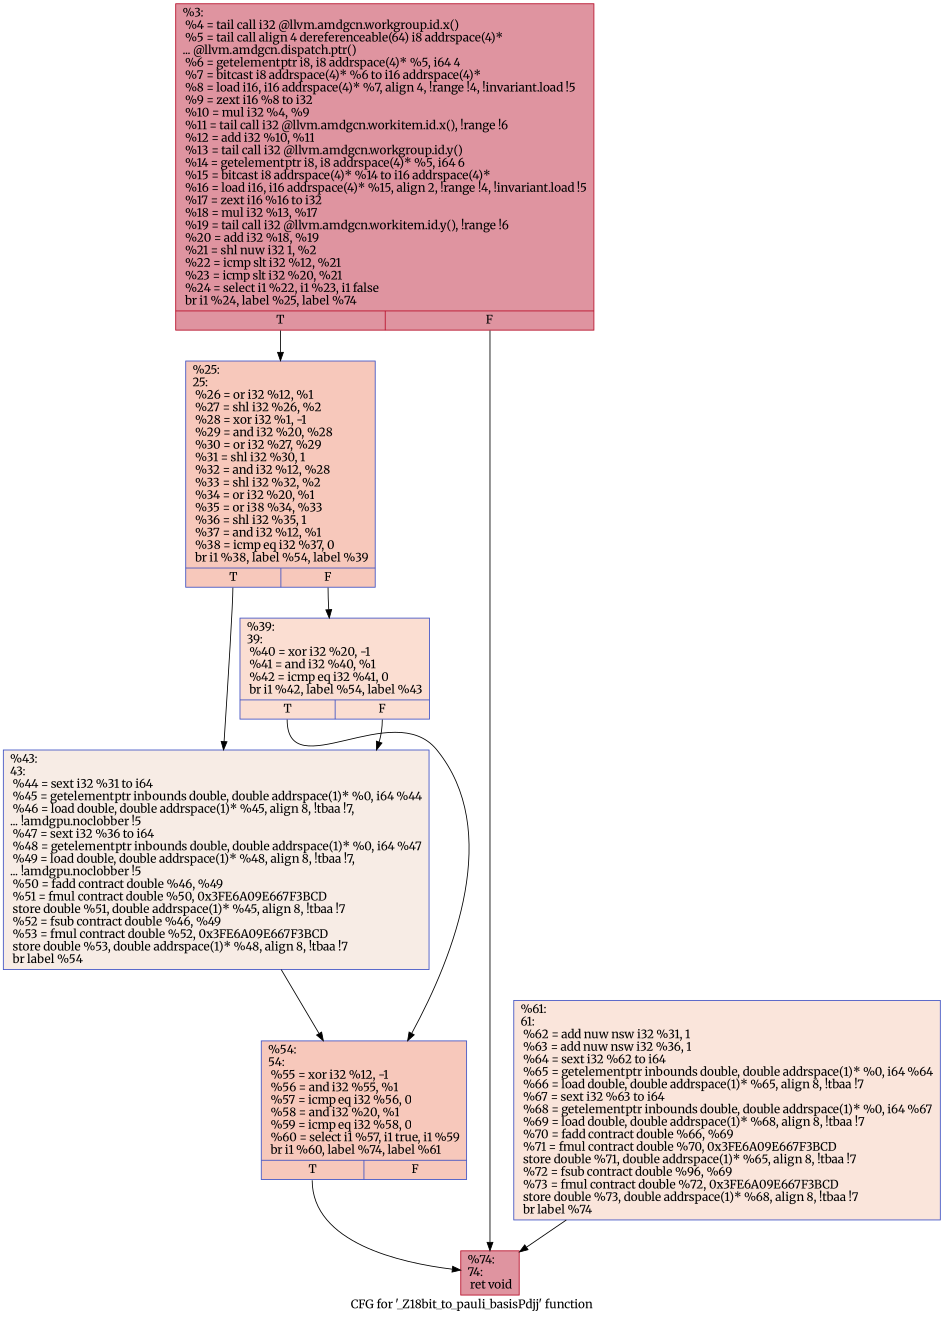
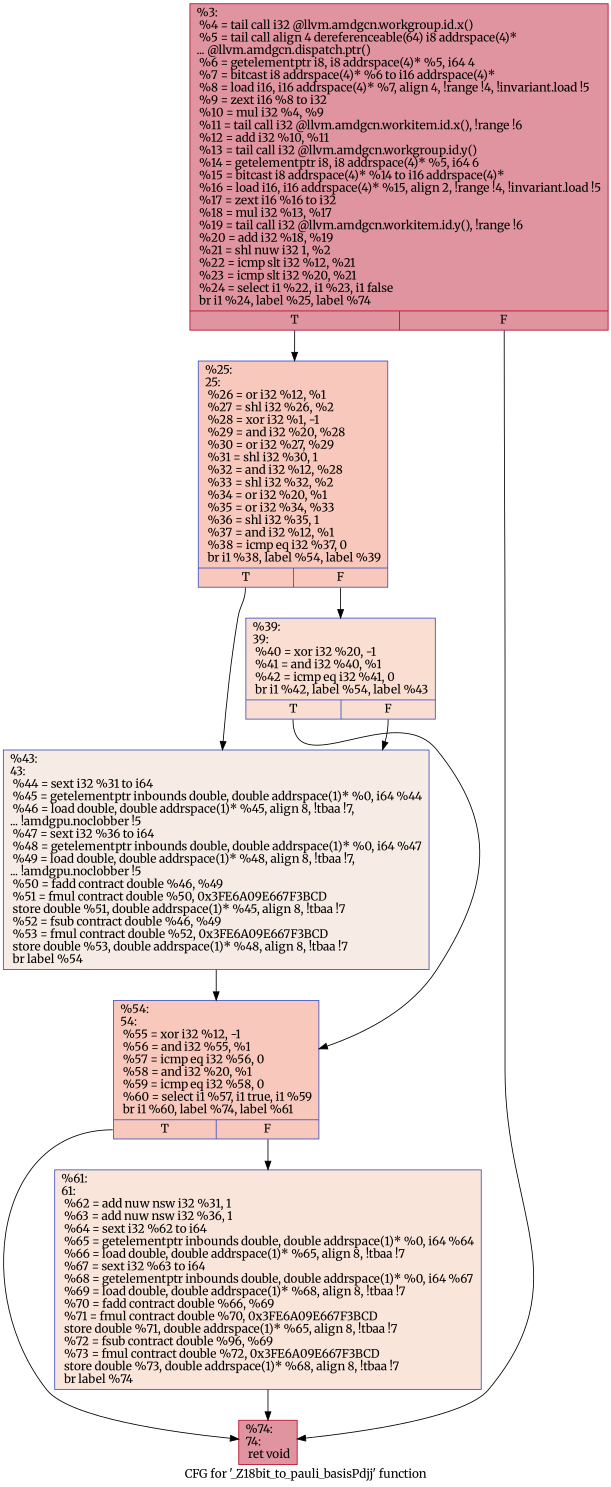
node "%25:": text "%35 = or i38 %34, %33" -> "%35 = or i32 %34, %33"
edge "%54:" -> "%61:": added
